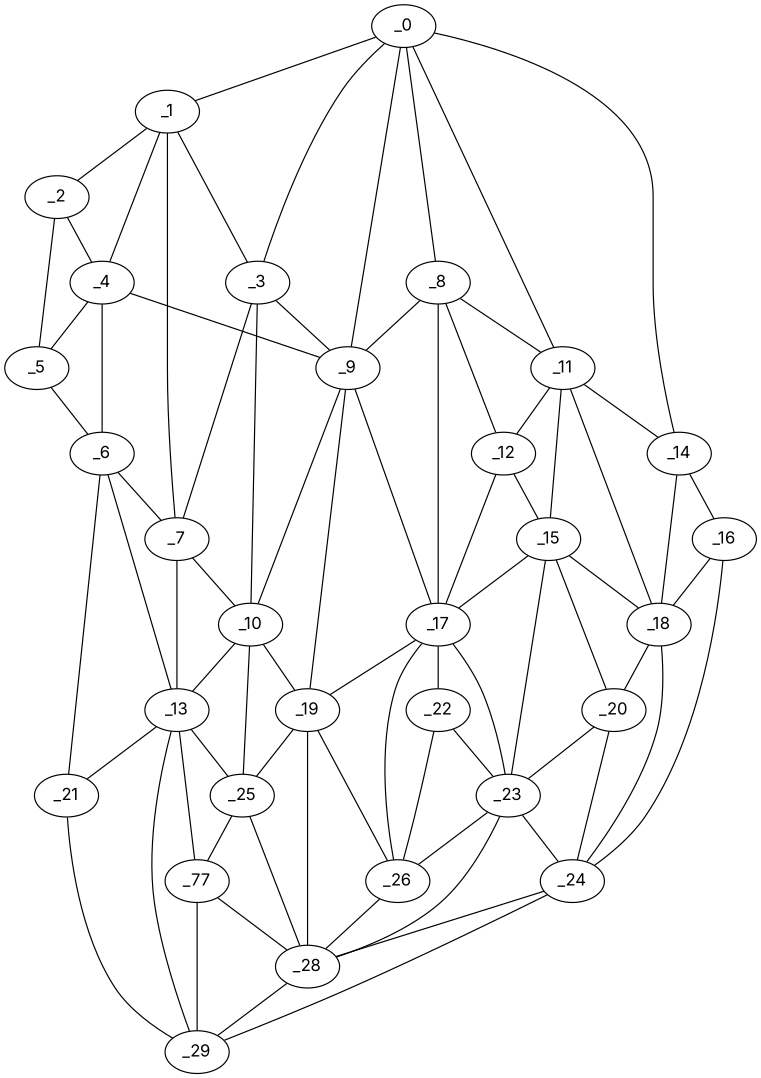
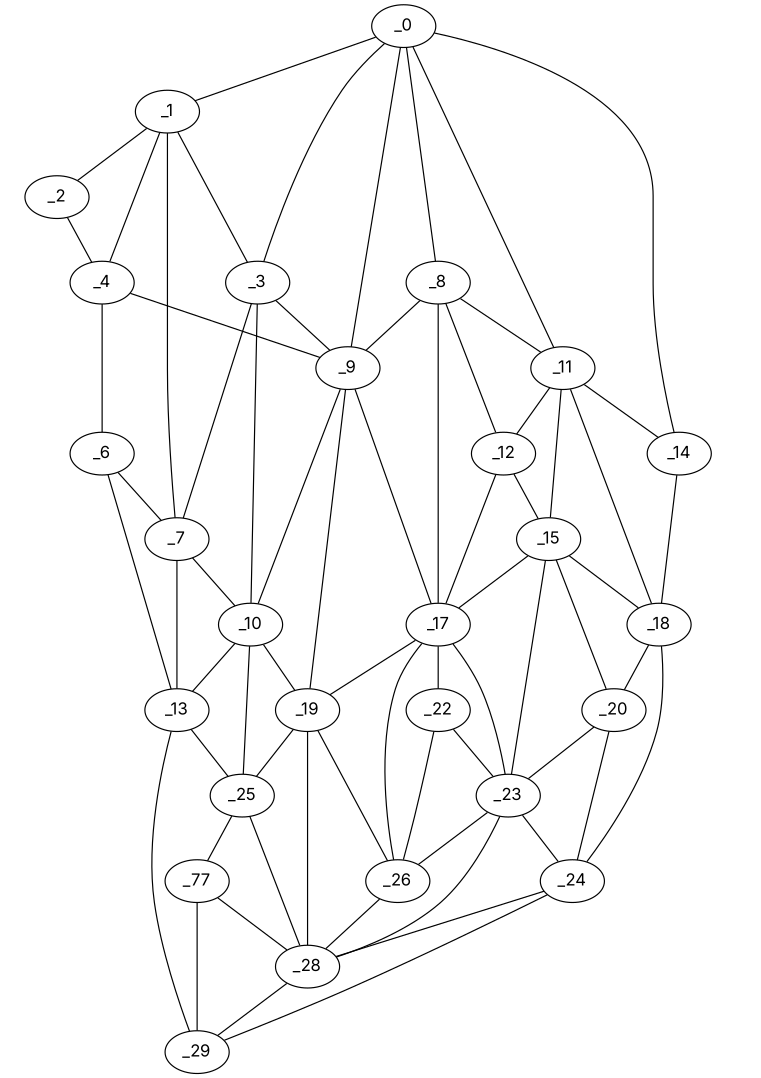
node "_5": removed
node "_16": removed
node "_21": removed
edge "_13" -- "_77": removed
